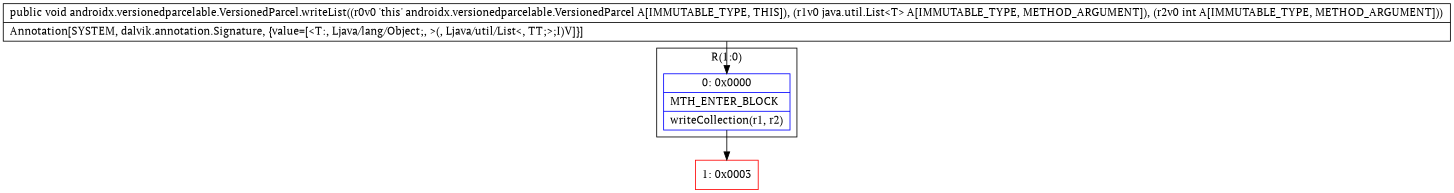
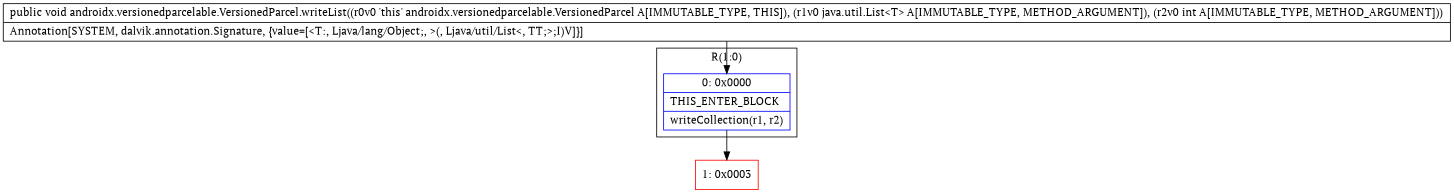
node "0: 0x0000": text "MTH_ENTER_BLOCK" -> "THIS_ENTER_BLOCK"
